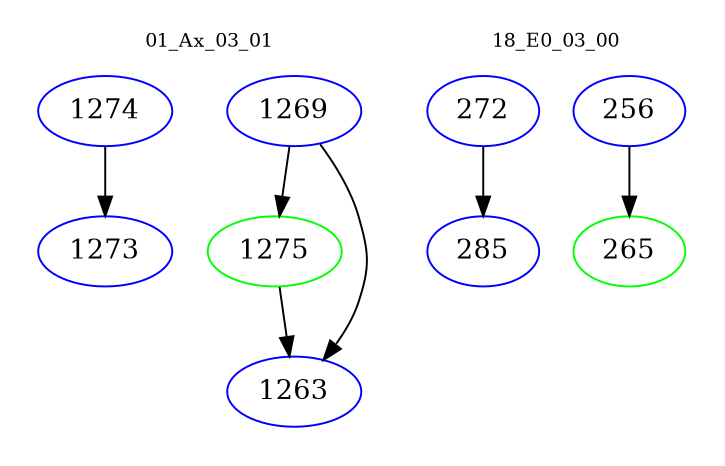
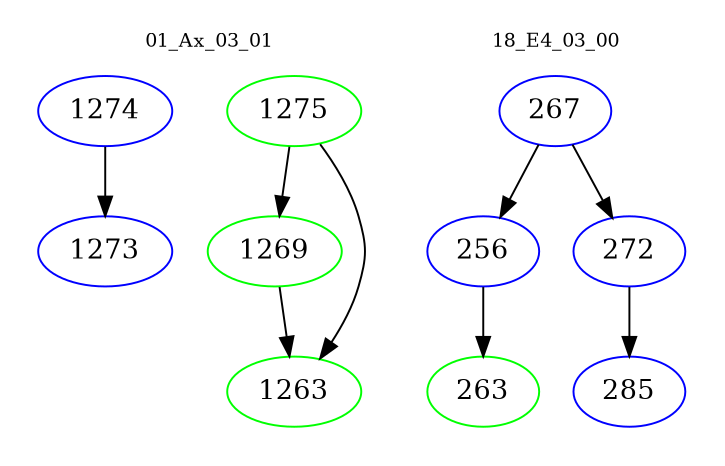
cluster "18_E0_03_00": label "18_E0_03_00" -> "18_E4_03_00"
node "1269": color blue -> green
node "267": added
edge "1269" -> "1275": reversed
node "265": label "265" -> "263"
node "1263": color blue -> green
